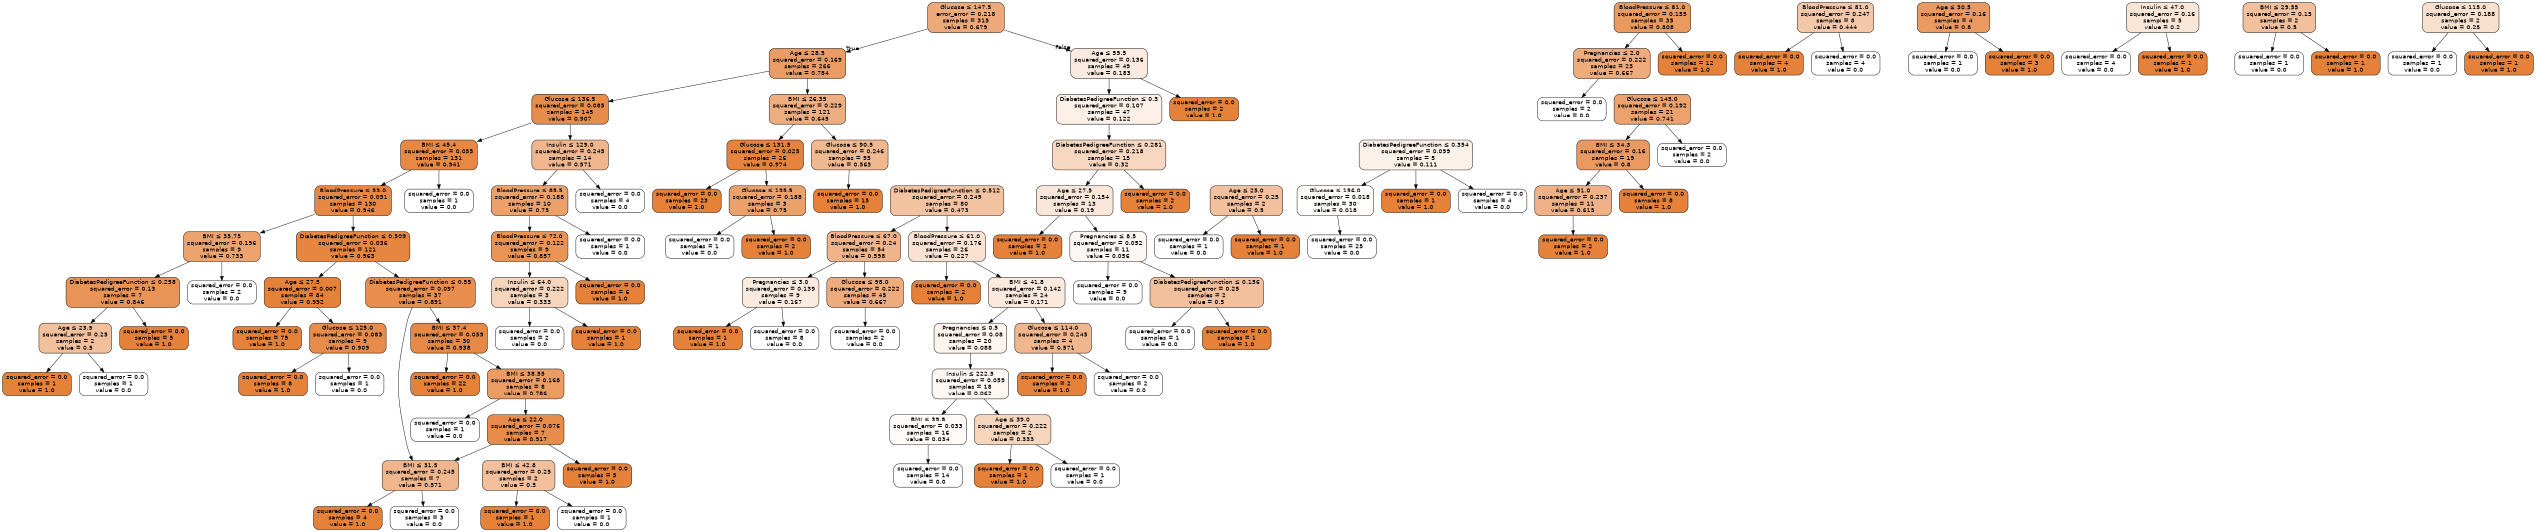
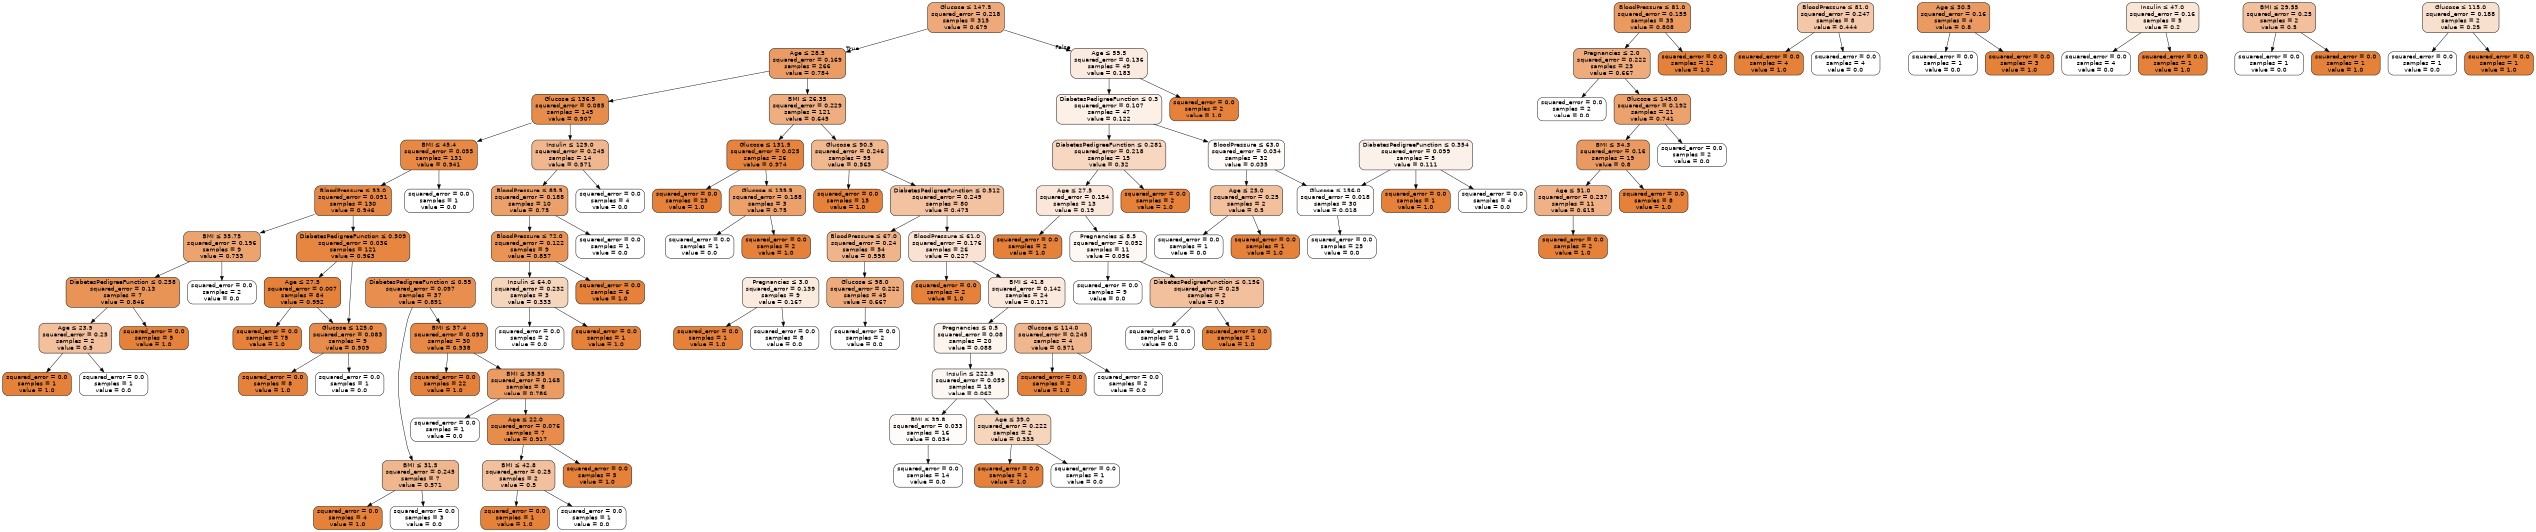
node "Glucose ≤ 147.5": text "error_error = 0.218" -> "squared_error = 0.218"
node "BMI ≤ 29.55": text "squared_error = 0.15" -> "squared_error = 0.25"
edge "Pregnancies ≤ 2.0" -> "Glucose ≤ 145.0": added
node "BloodPressure ≤ 63.0": added
edge "Glucose ≤ 90.5" -> "DiabetesPedigreeFunction ≤ 0.512": added
edge "DiabetesPedigreeFunction ≤ 0.509" -> "DiabetesPedigreeFunction ≤ 0.55": now "DiabetesPedigreeFunction ≤ 0.509" -> "Glucose ≤ 125.0"
edge "BloodPressure ≤ 67.0" -> "Pregnancies ≤ 3.0": removed
node "Insulin ≤ 64.0": text "squared_error = 0.222" -> "squared_error = 0.232"
edge "BMI ≤ 41.8" -> "Glucose ≤ 114.0": removed
edge "Age ≤ 22.0" -> "BMI ≤ 31.5": now "Age ≤ 22.0" -> "BMI ≤ 42.8"
